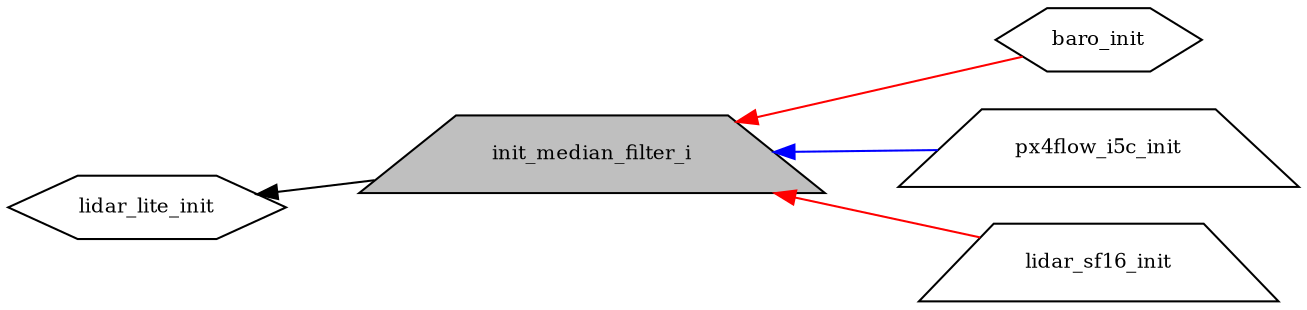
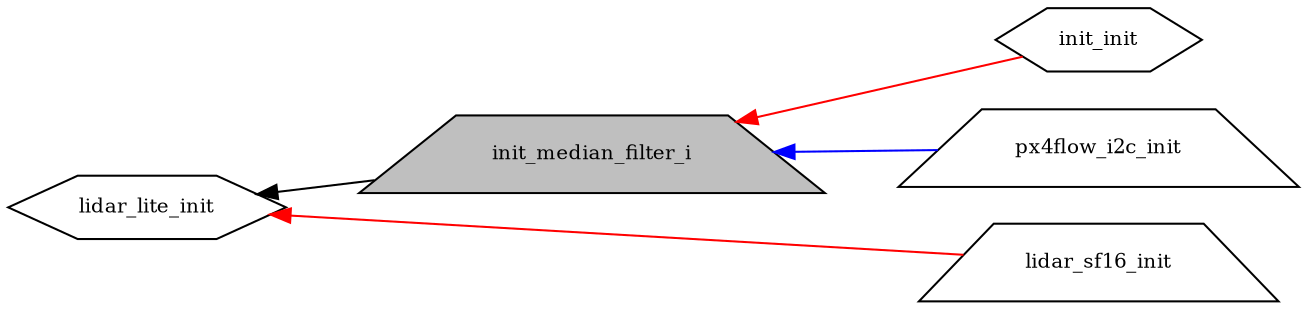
node "baro_init": label "baro_init" -> "init_init"
node "px4flow_i5c_init": label "px4flow_i5c_init" -> "px4flow_i2c_init"
edge "lidar_sf16_init" -> "init_median_filter_i": now "lidar_sf16_init" -> "lidar_lite_init"
